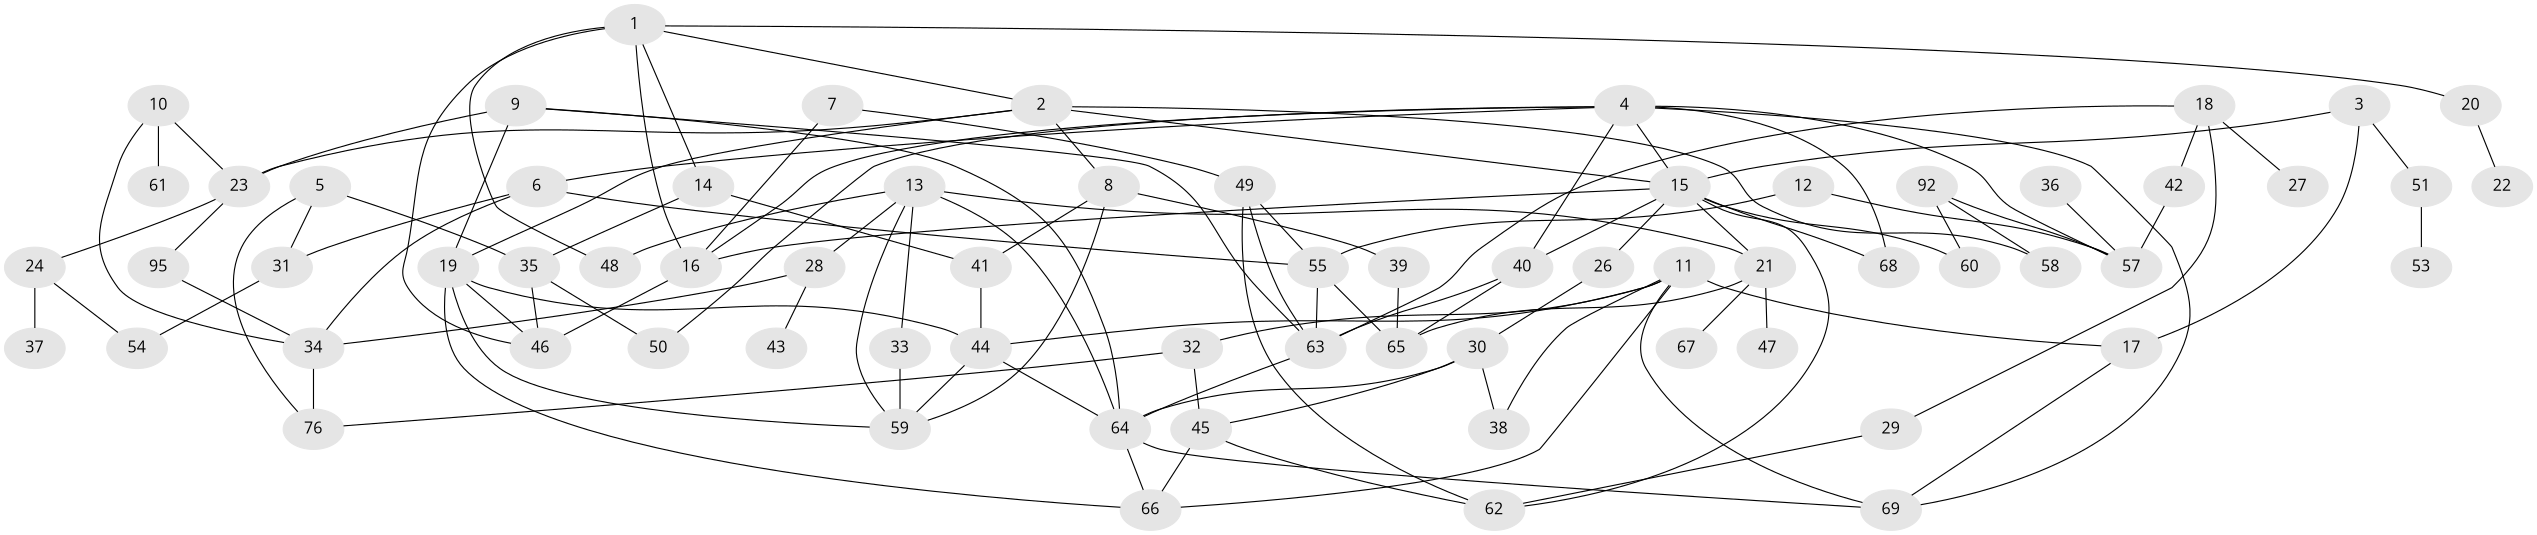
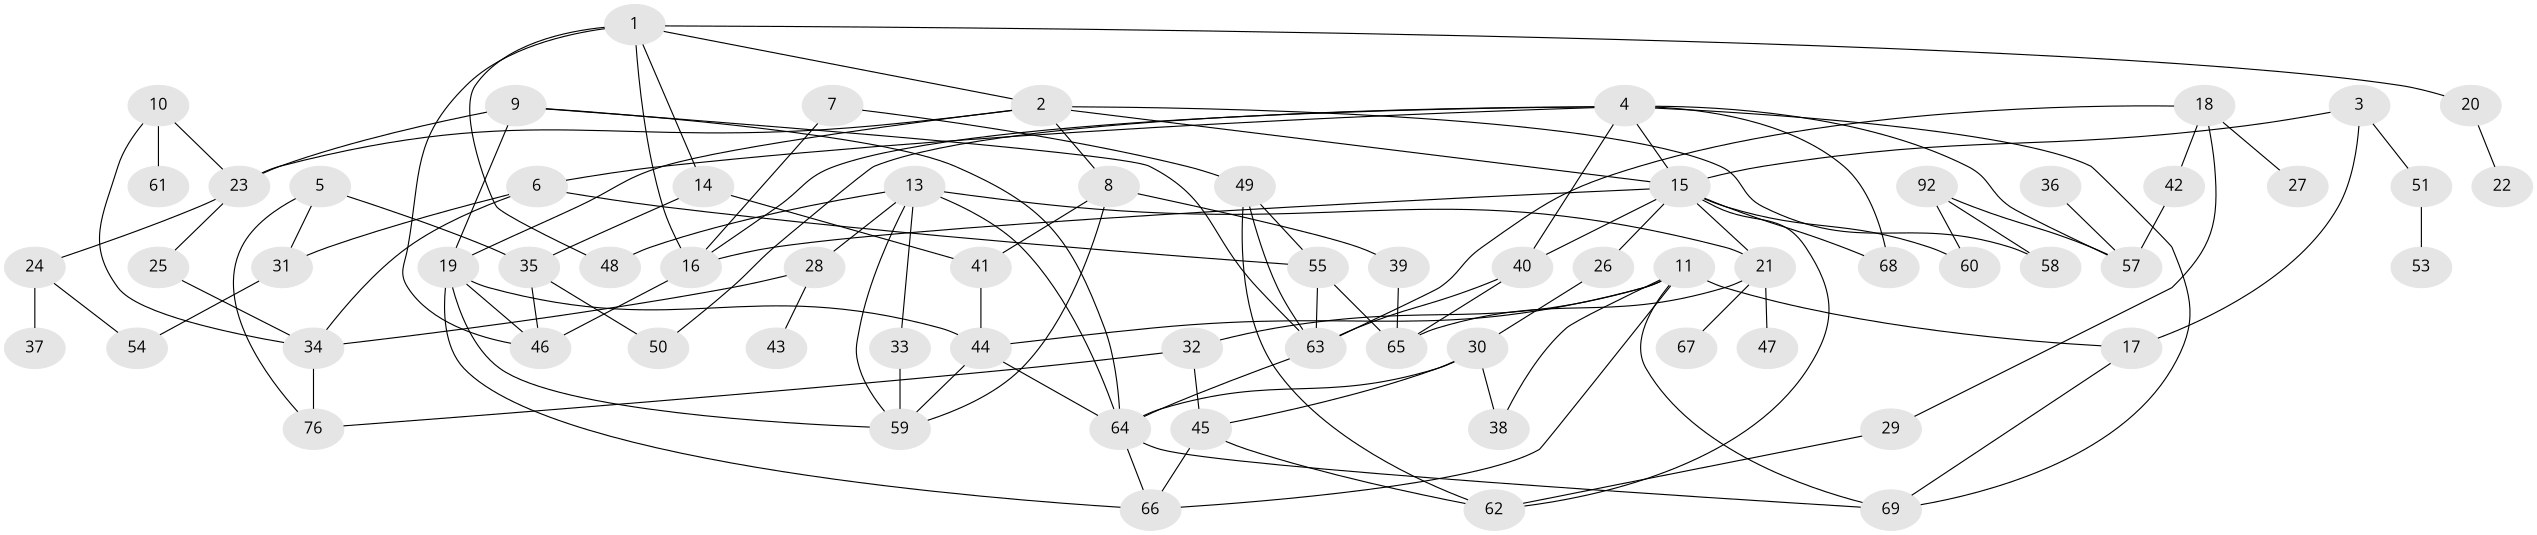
node "12": removed
node "95": label "95" -> "25"
